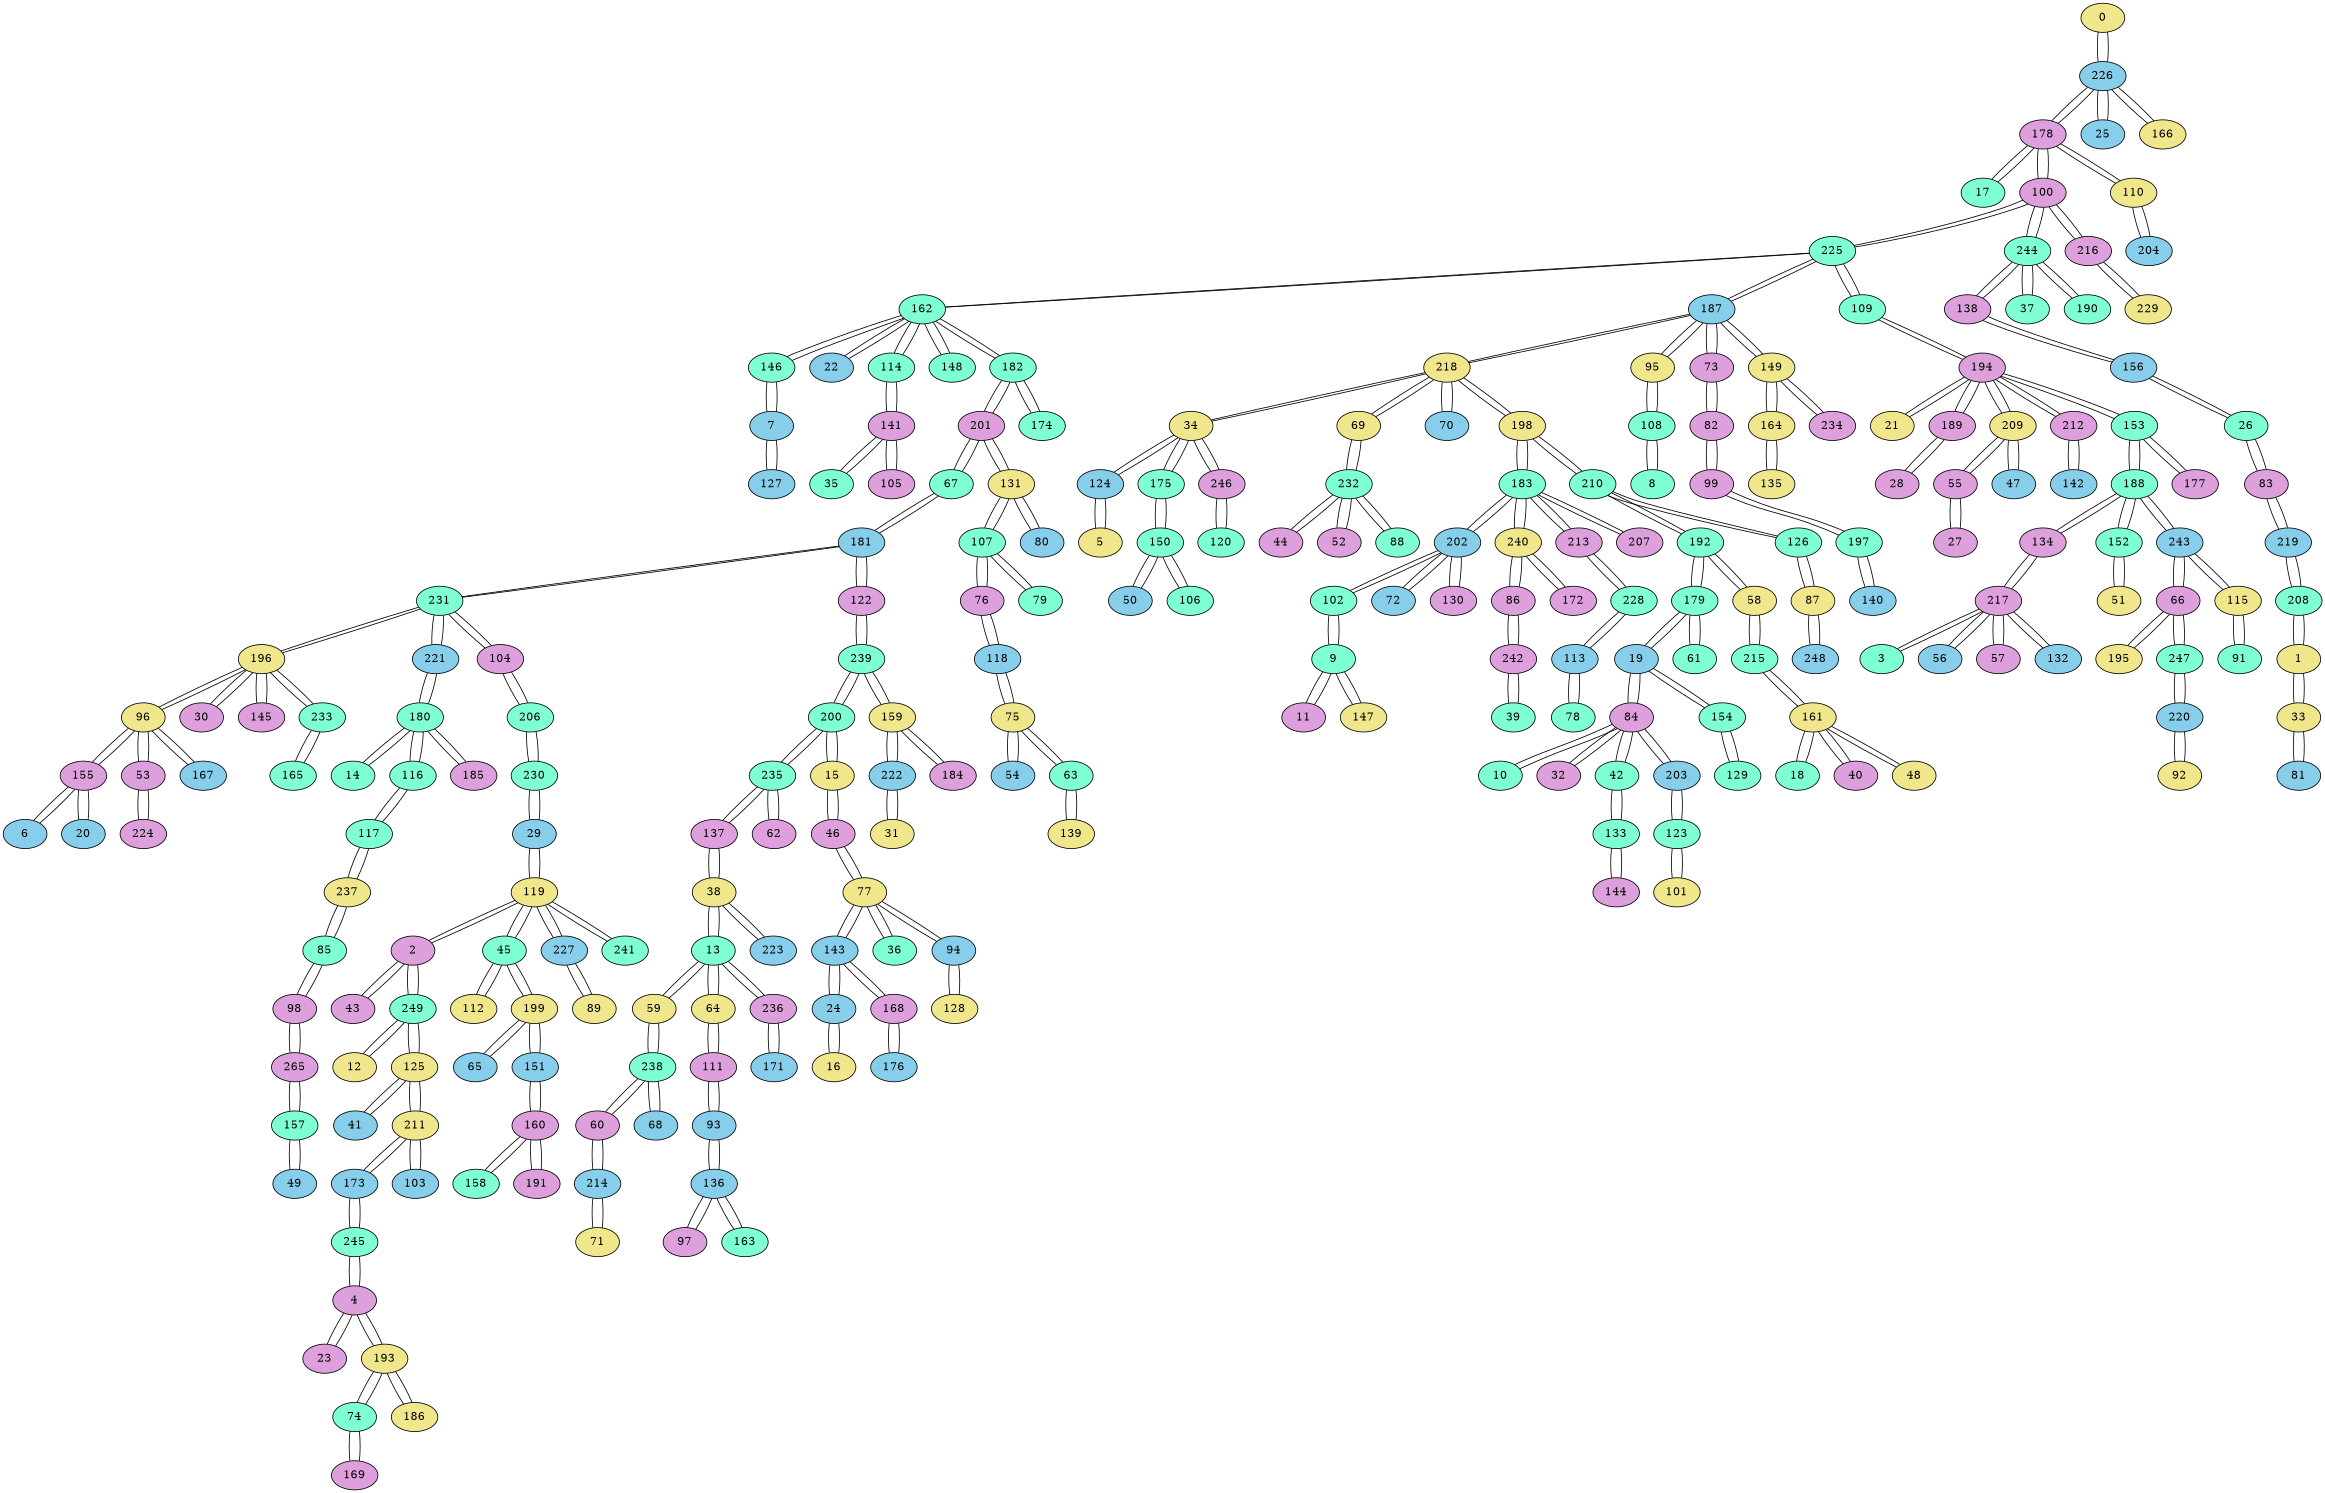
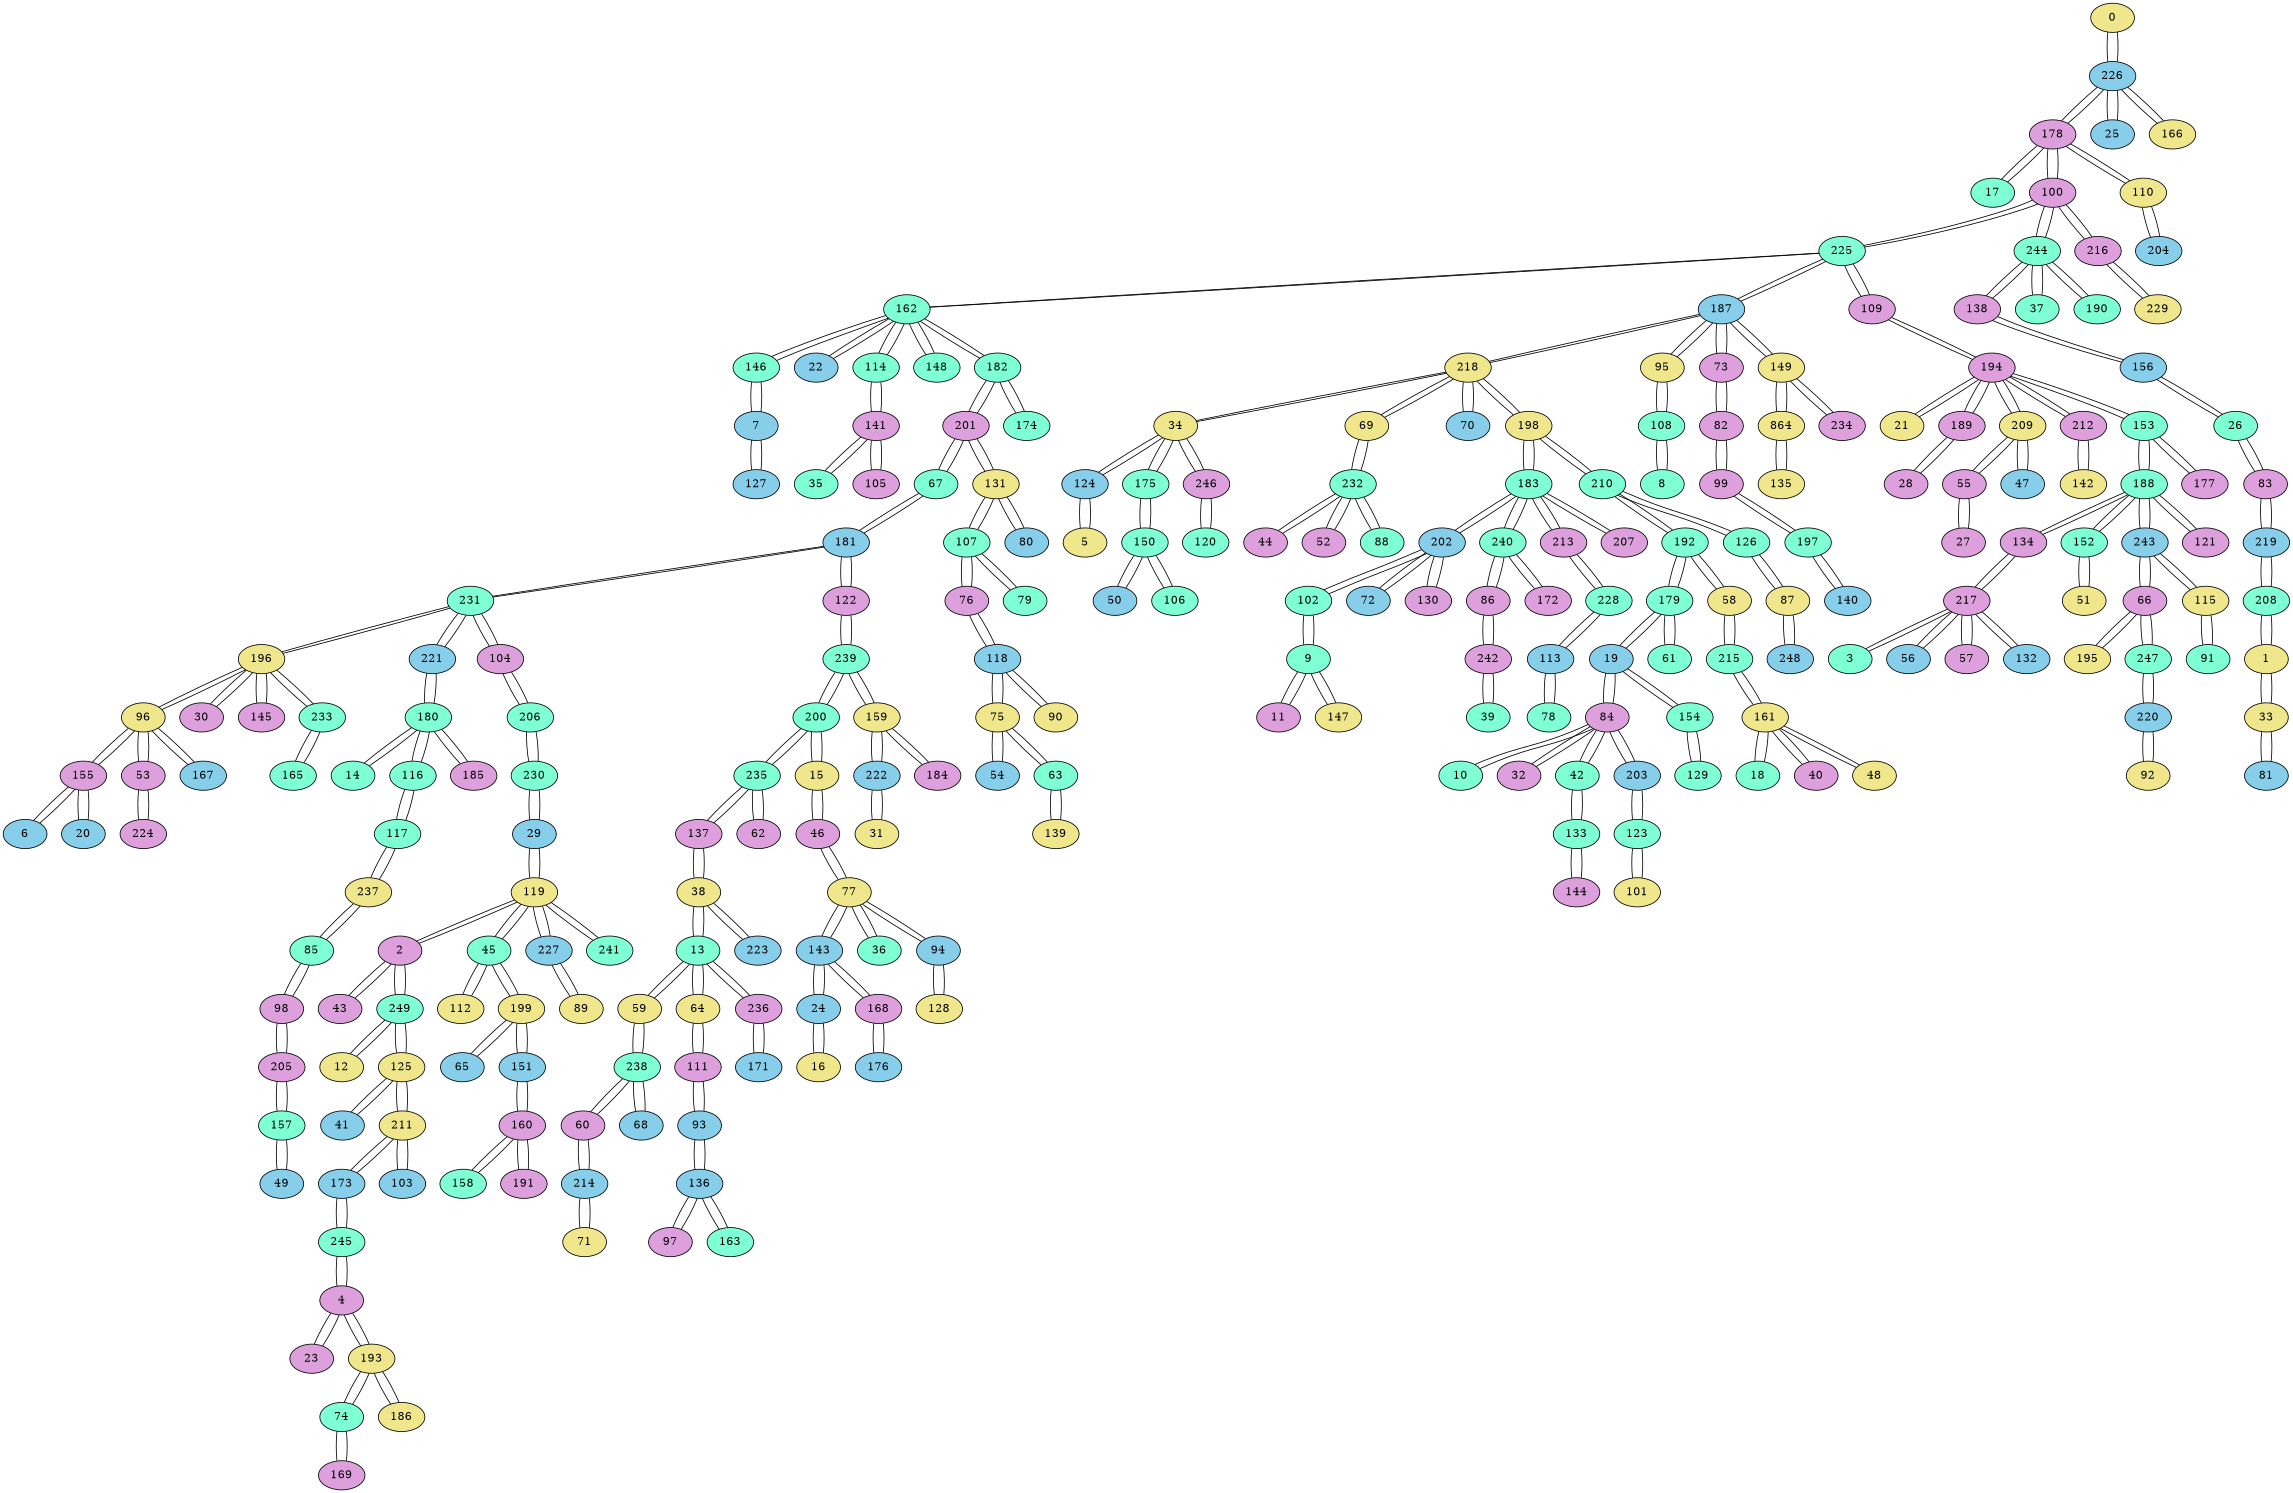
node "109": fillcolor aquamarine -> plum
node "164": label "164" -> "864"
node "142": fillcolor skyblue -> khaki
node "240": fillcolor khaki -> aquamarine
node "121": added
node "90": added
node "265": label "265" -> "205"
